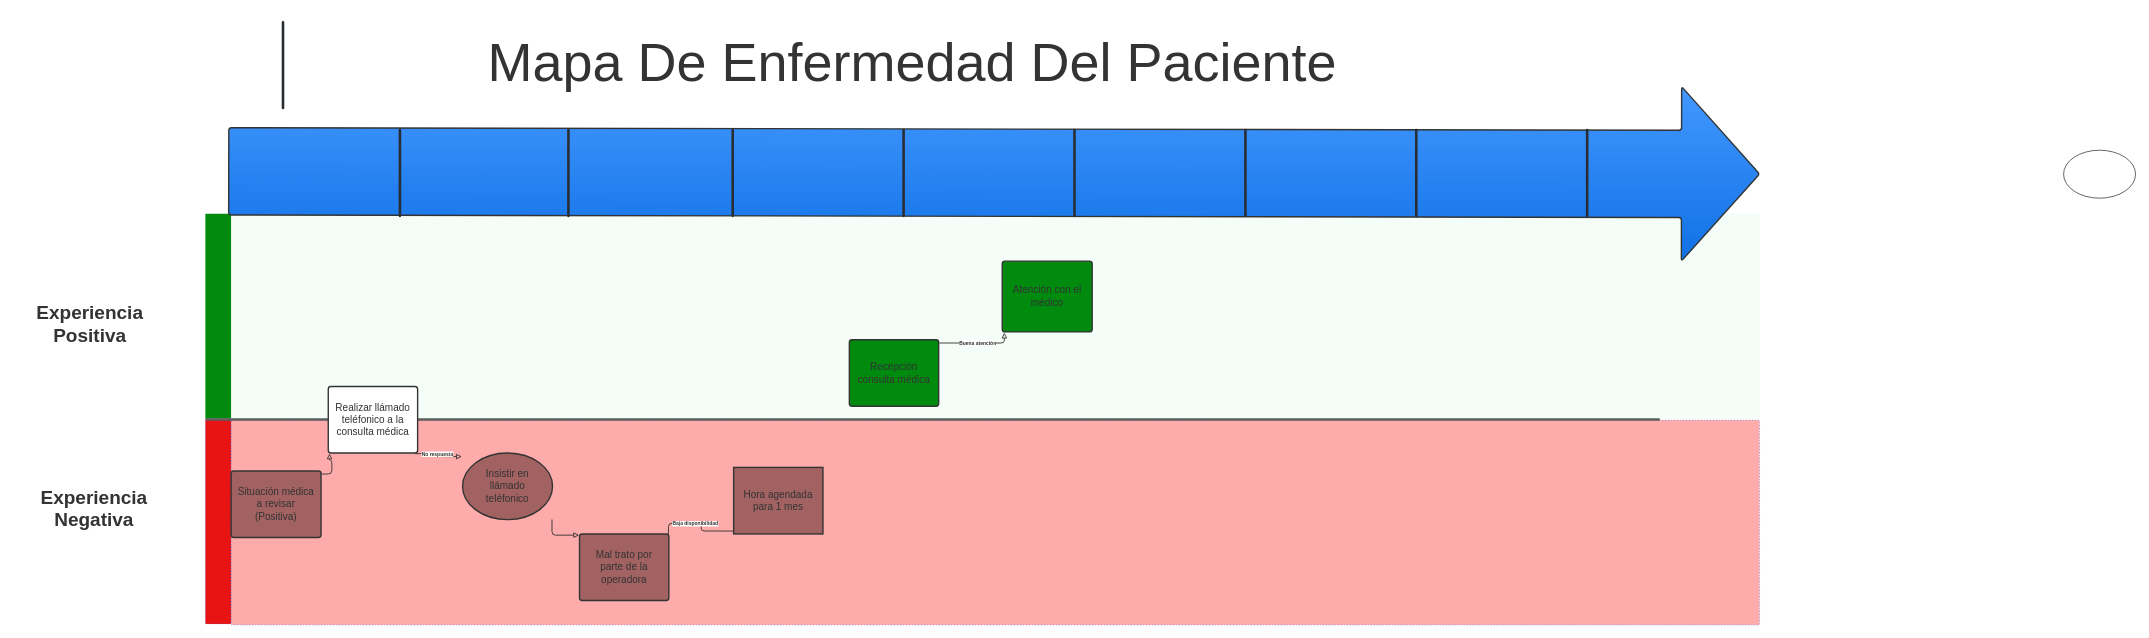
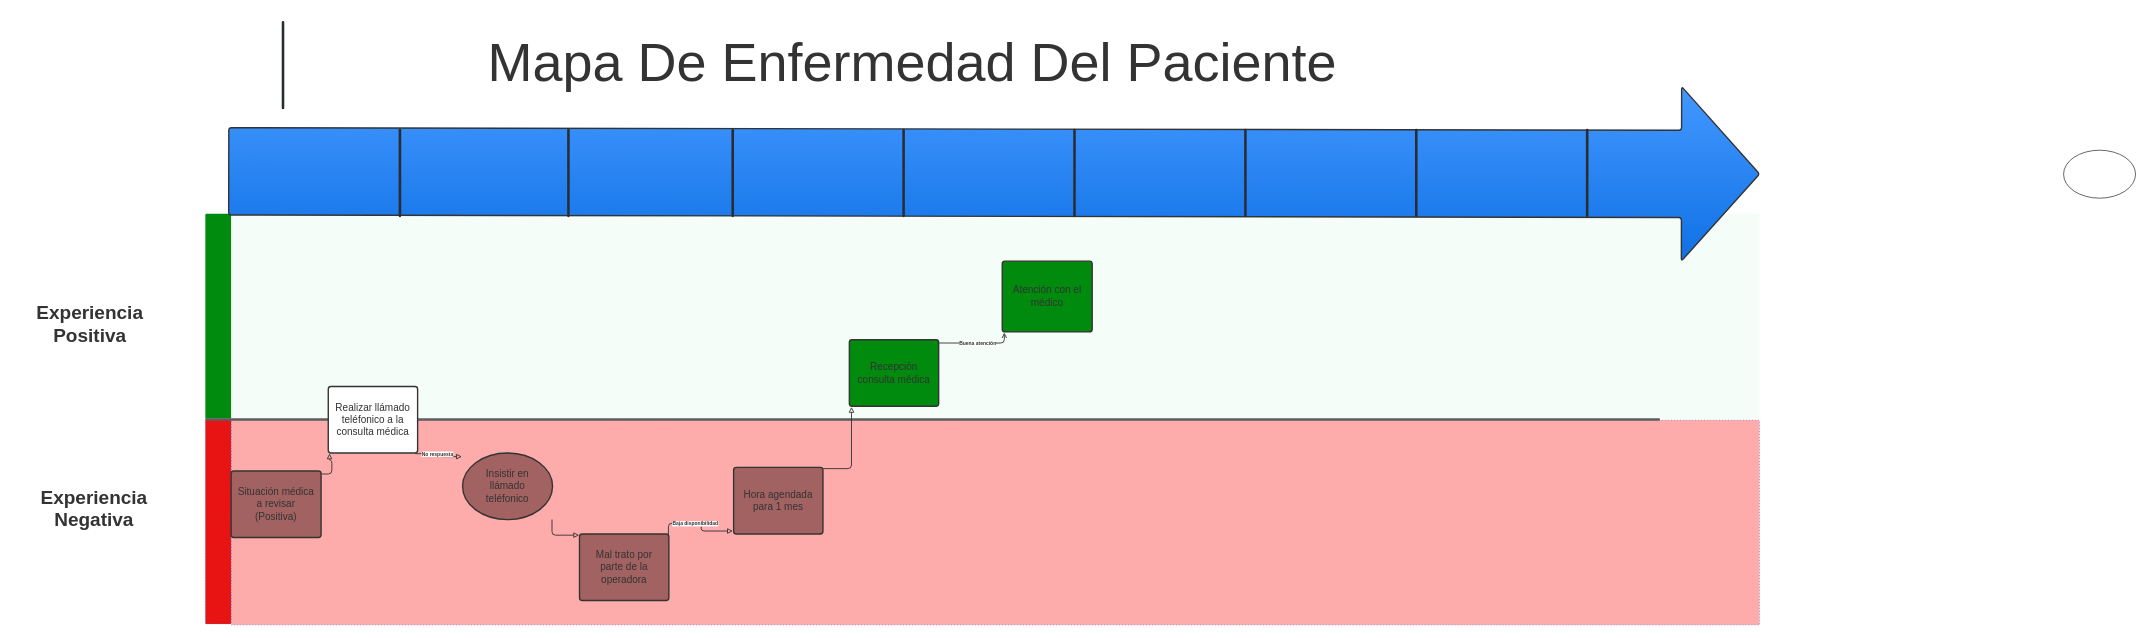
edge "Recepción consulta médica" -> "Atención con el médico": arrowhead block -> open
edge "Hora agendada para 1 mes" -> "Recepción consulta médica": added
node "Hora agendada para 1 mes": shape rectangle -> rounded rectangle
edge "Hora agendada para 1 mes" -- "Mal trato por parte de la operadora": arrowhead none -> block
